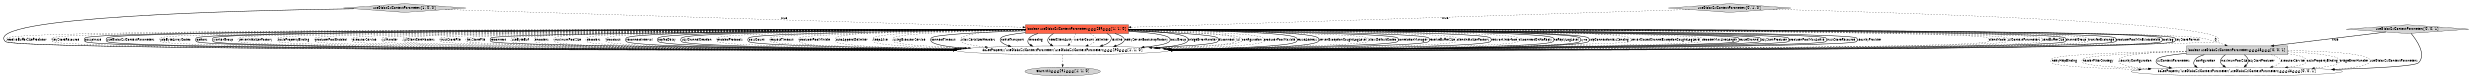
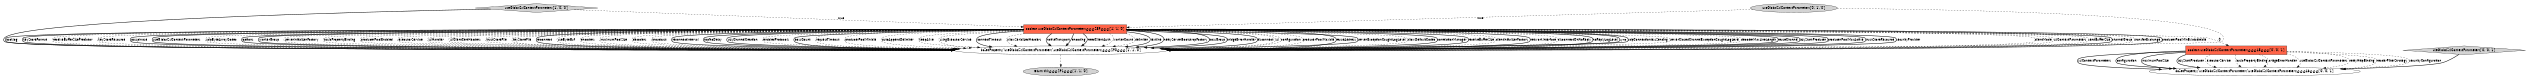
node "useGlobalSslContextParameters['0', '1', '0']": shape diamond -> ellipse
edge "useGlobalSslContextParameters['0', '0', '1']" -> "boolean useGlobalSslContextParameters@@@45@@@['0', '0', '1']": removed, label "true"
node "boolean useGlobalSslContextParameters@@@45@@@['0', '0', '1']": fillcolor lightgray -> tomato
